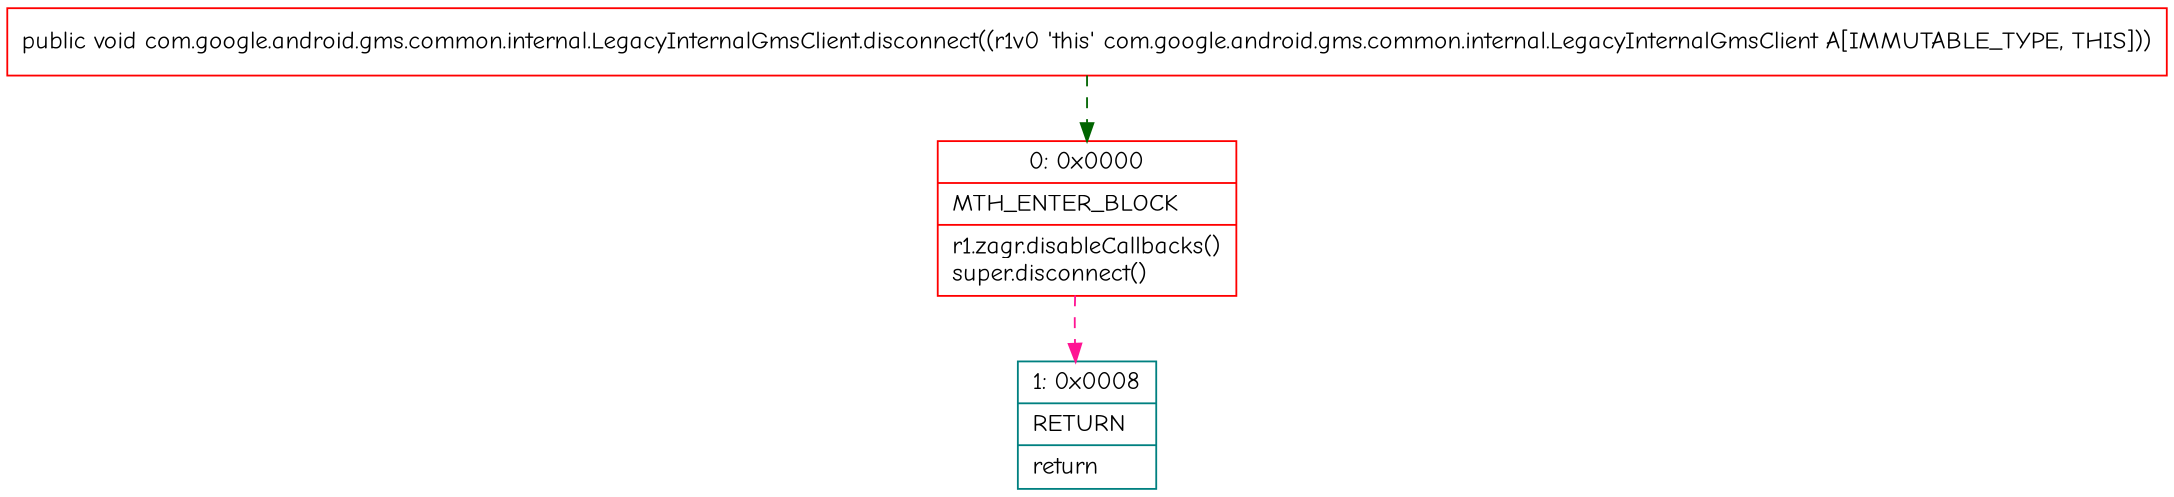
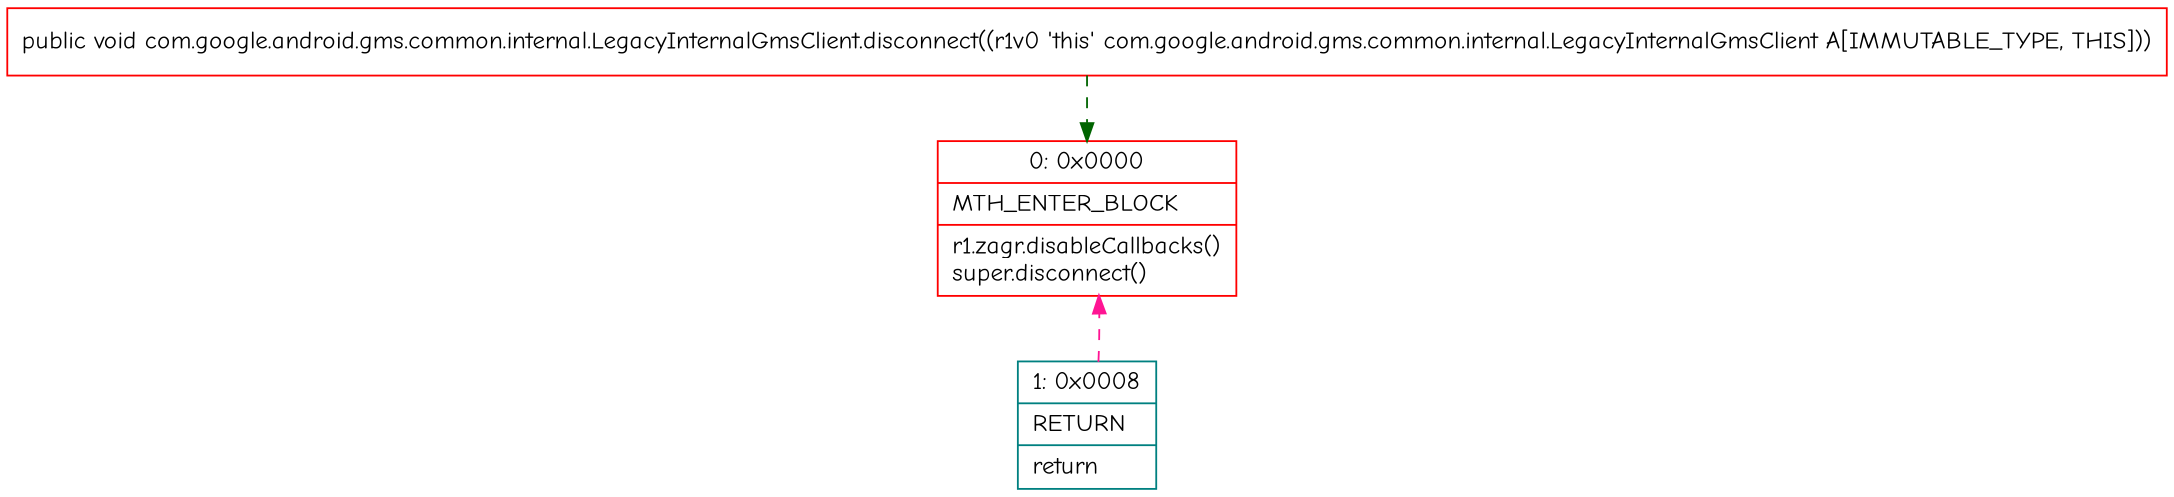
edge "0: 0x0000" -> "1: 0x0008": reversed
